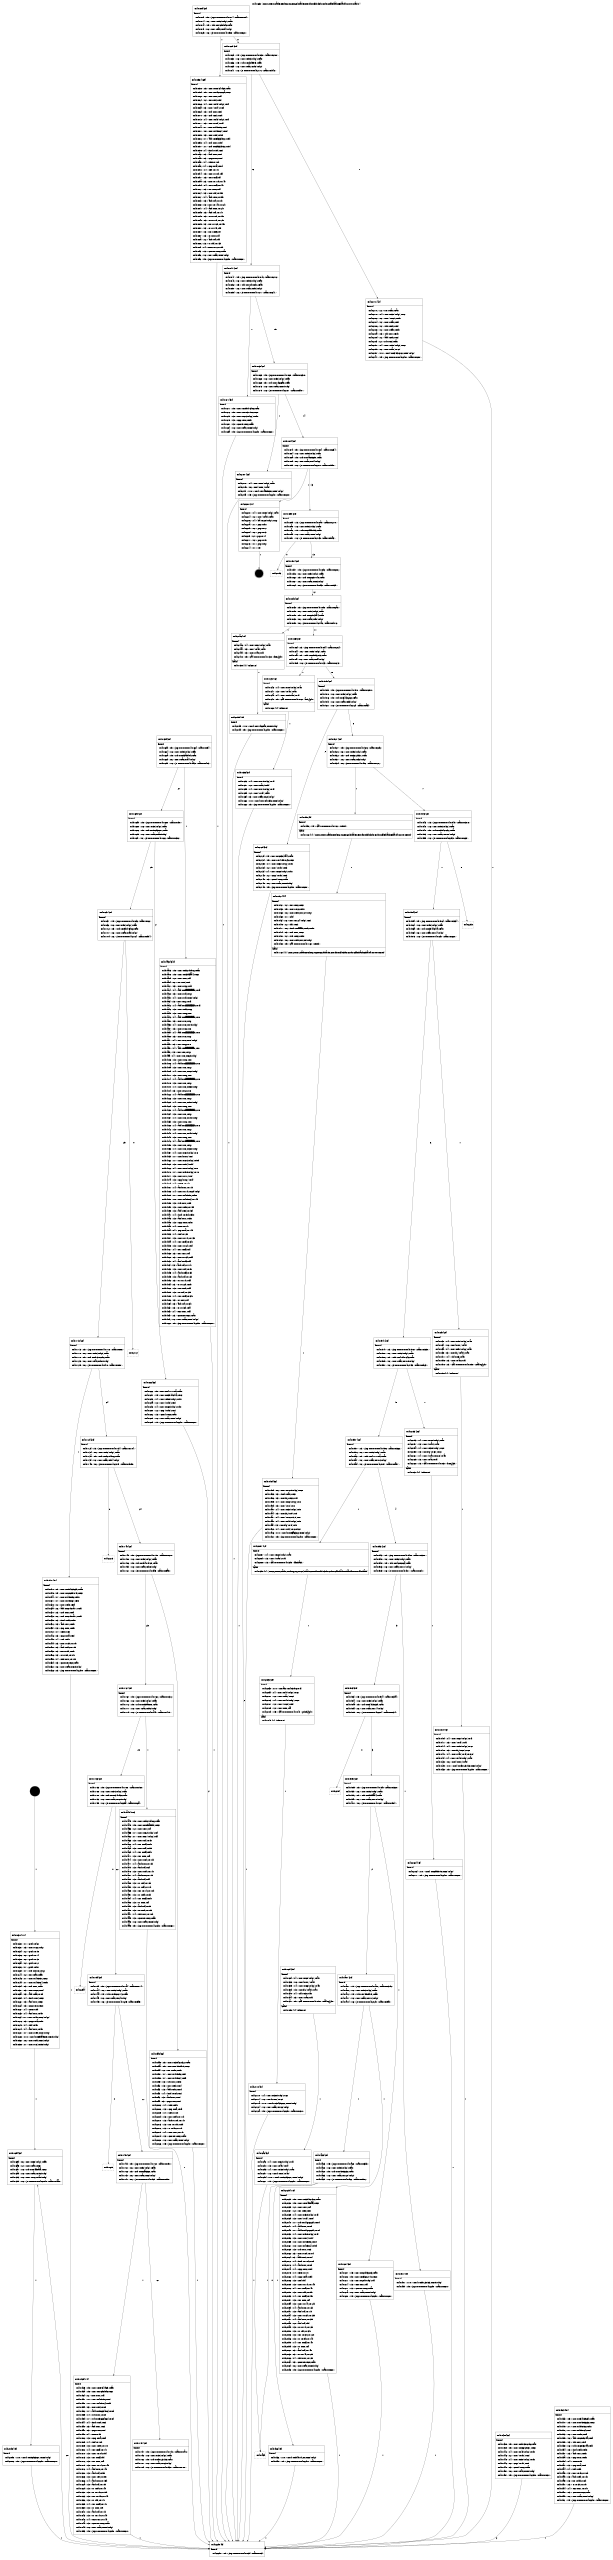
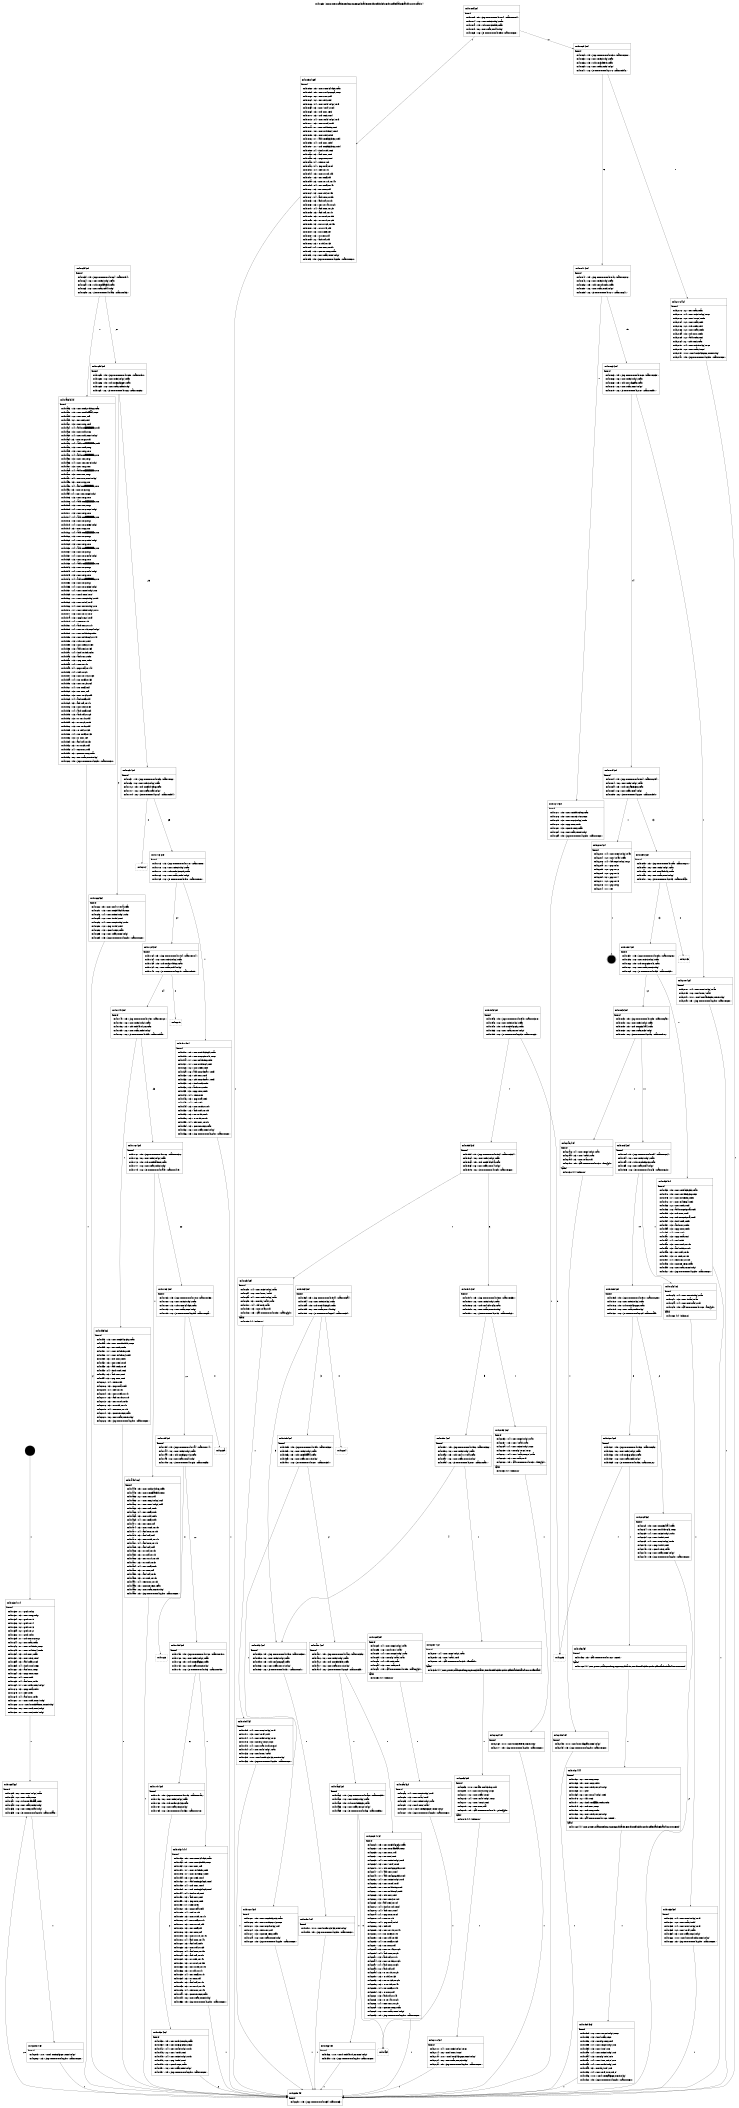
edge "0x401927 [28]" -> "0x401943 [28]": now "0x401927 [28]" -> "0x402293"
edge "0x4018b7 [28]" -> "0x401f6b [91]": added, label "1"
edge "0x4019b3 [28]" -> "0x4019cf [28]": reversed
edge "0x4017d7 [28]" -> "0x401d38 [36]": added, label "2"
